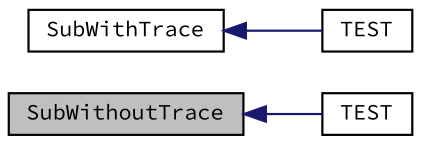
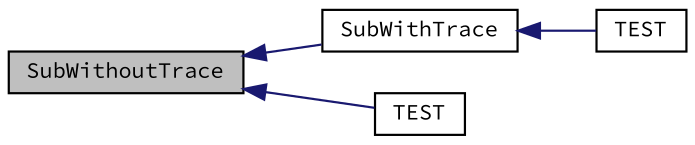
edge "SubWithTrace" -> "SubWithoutTrace": added
